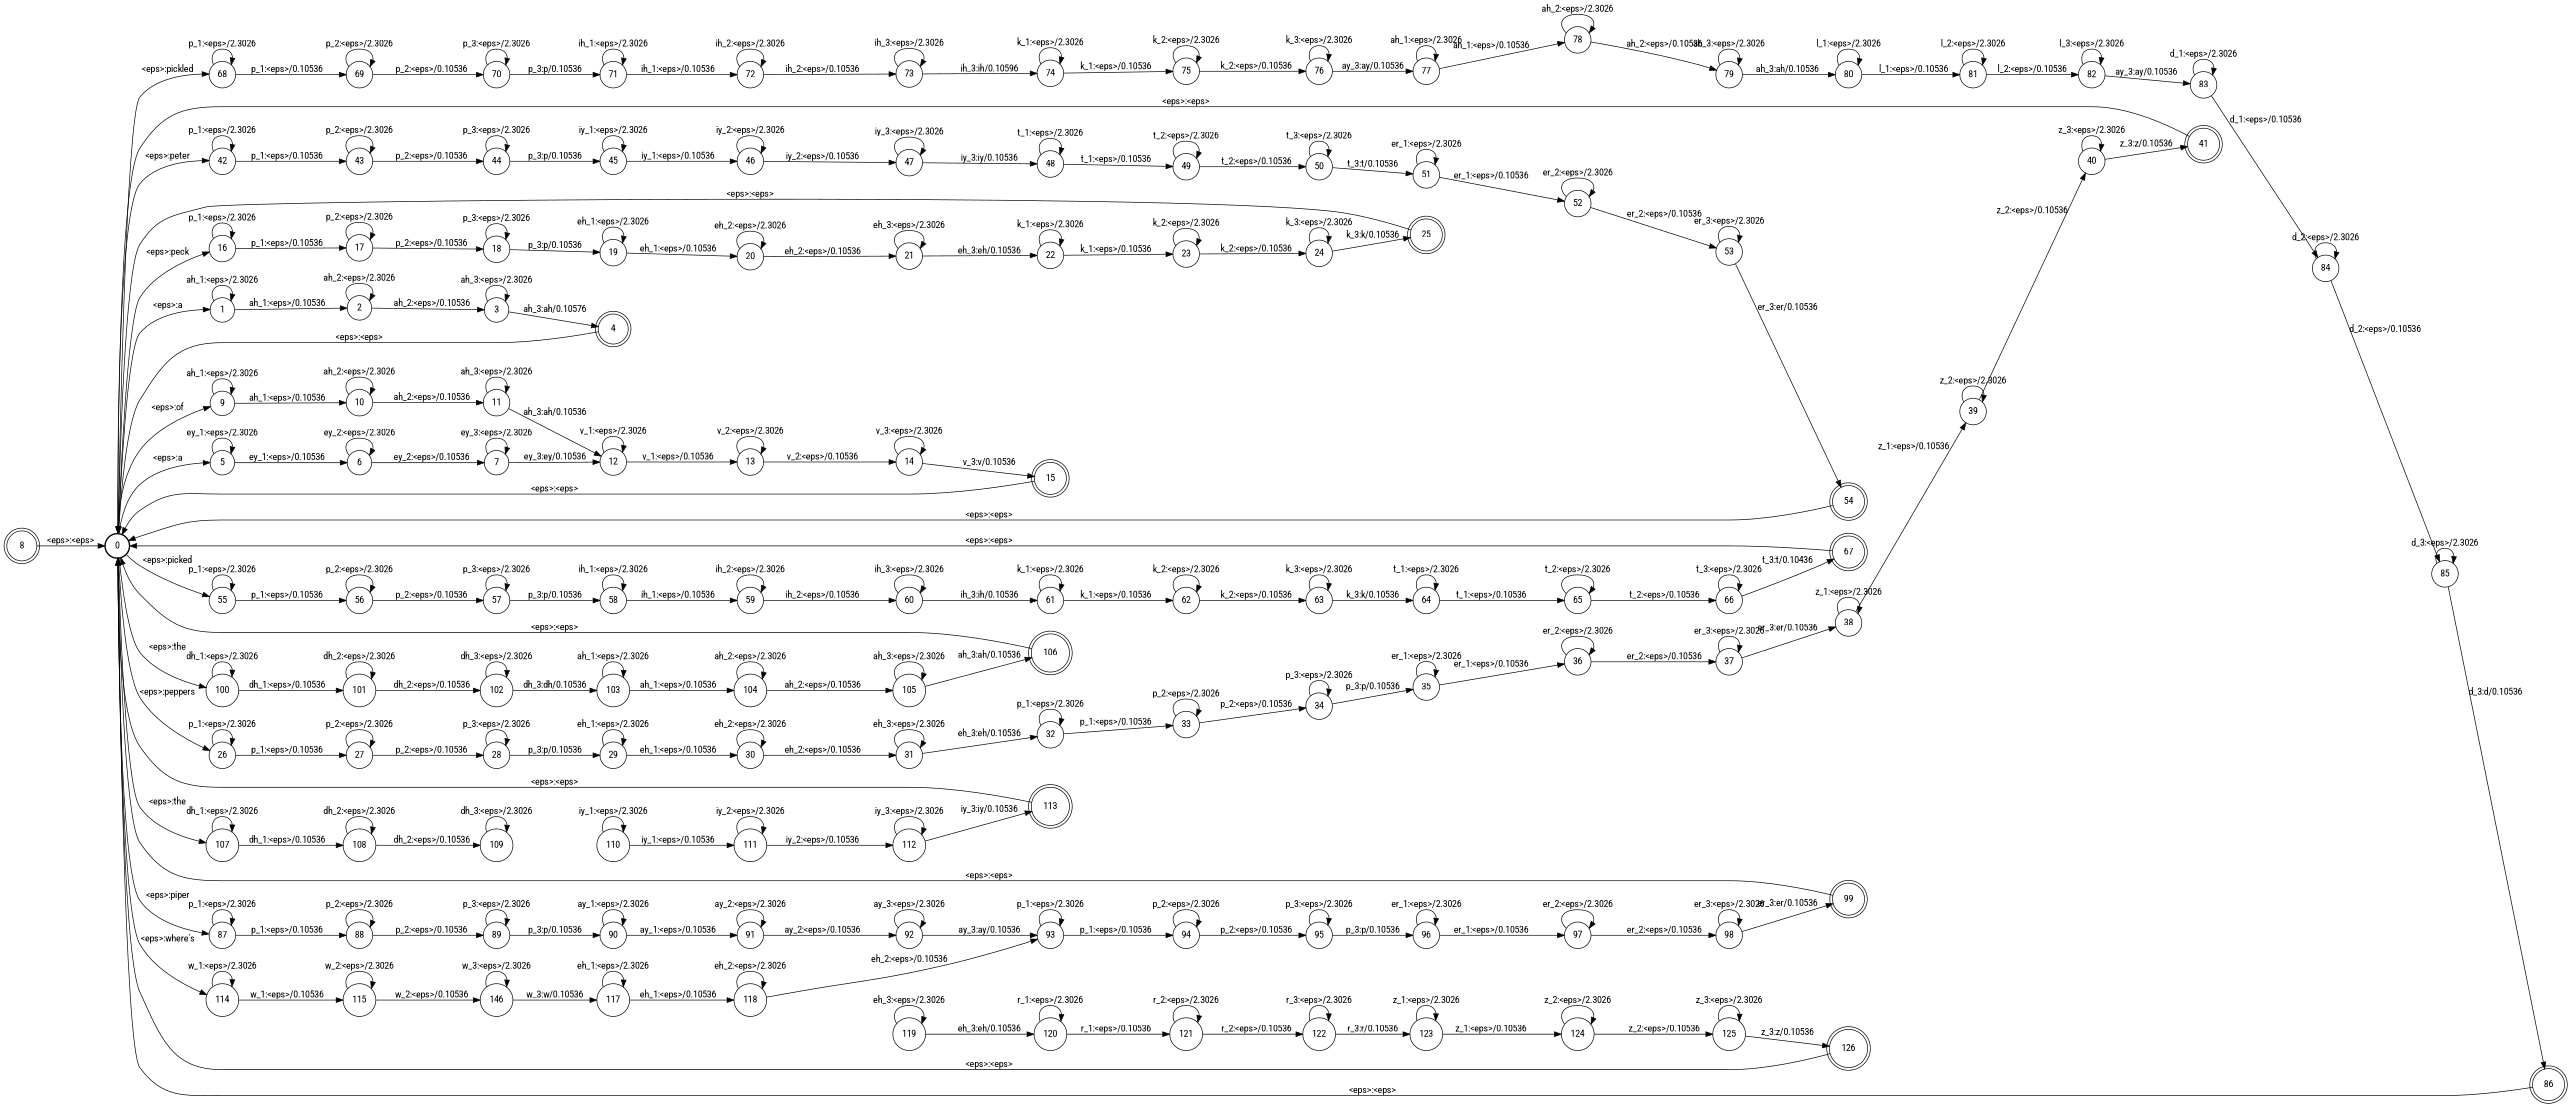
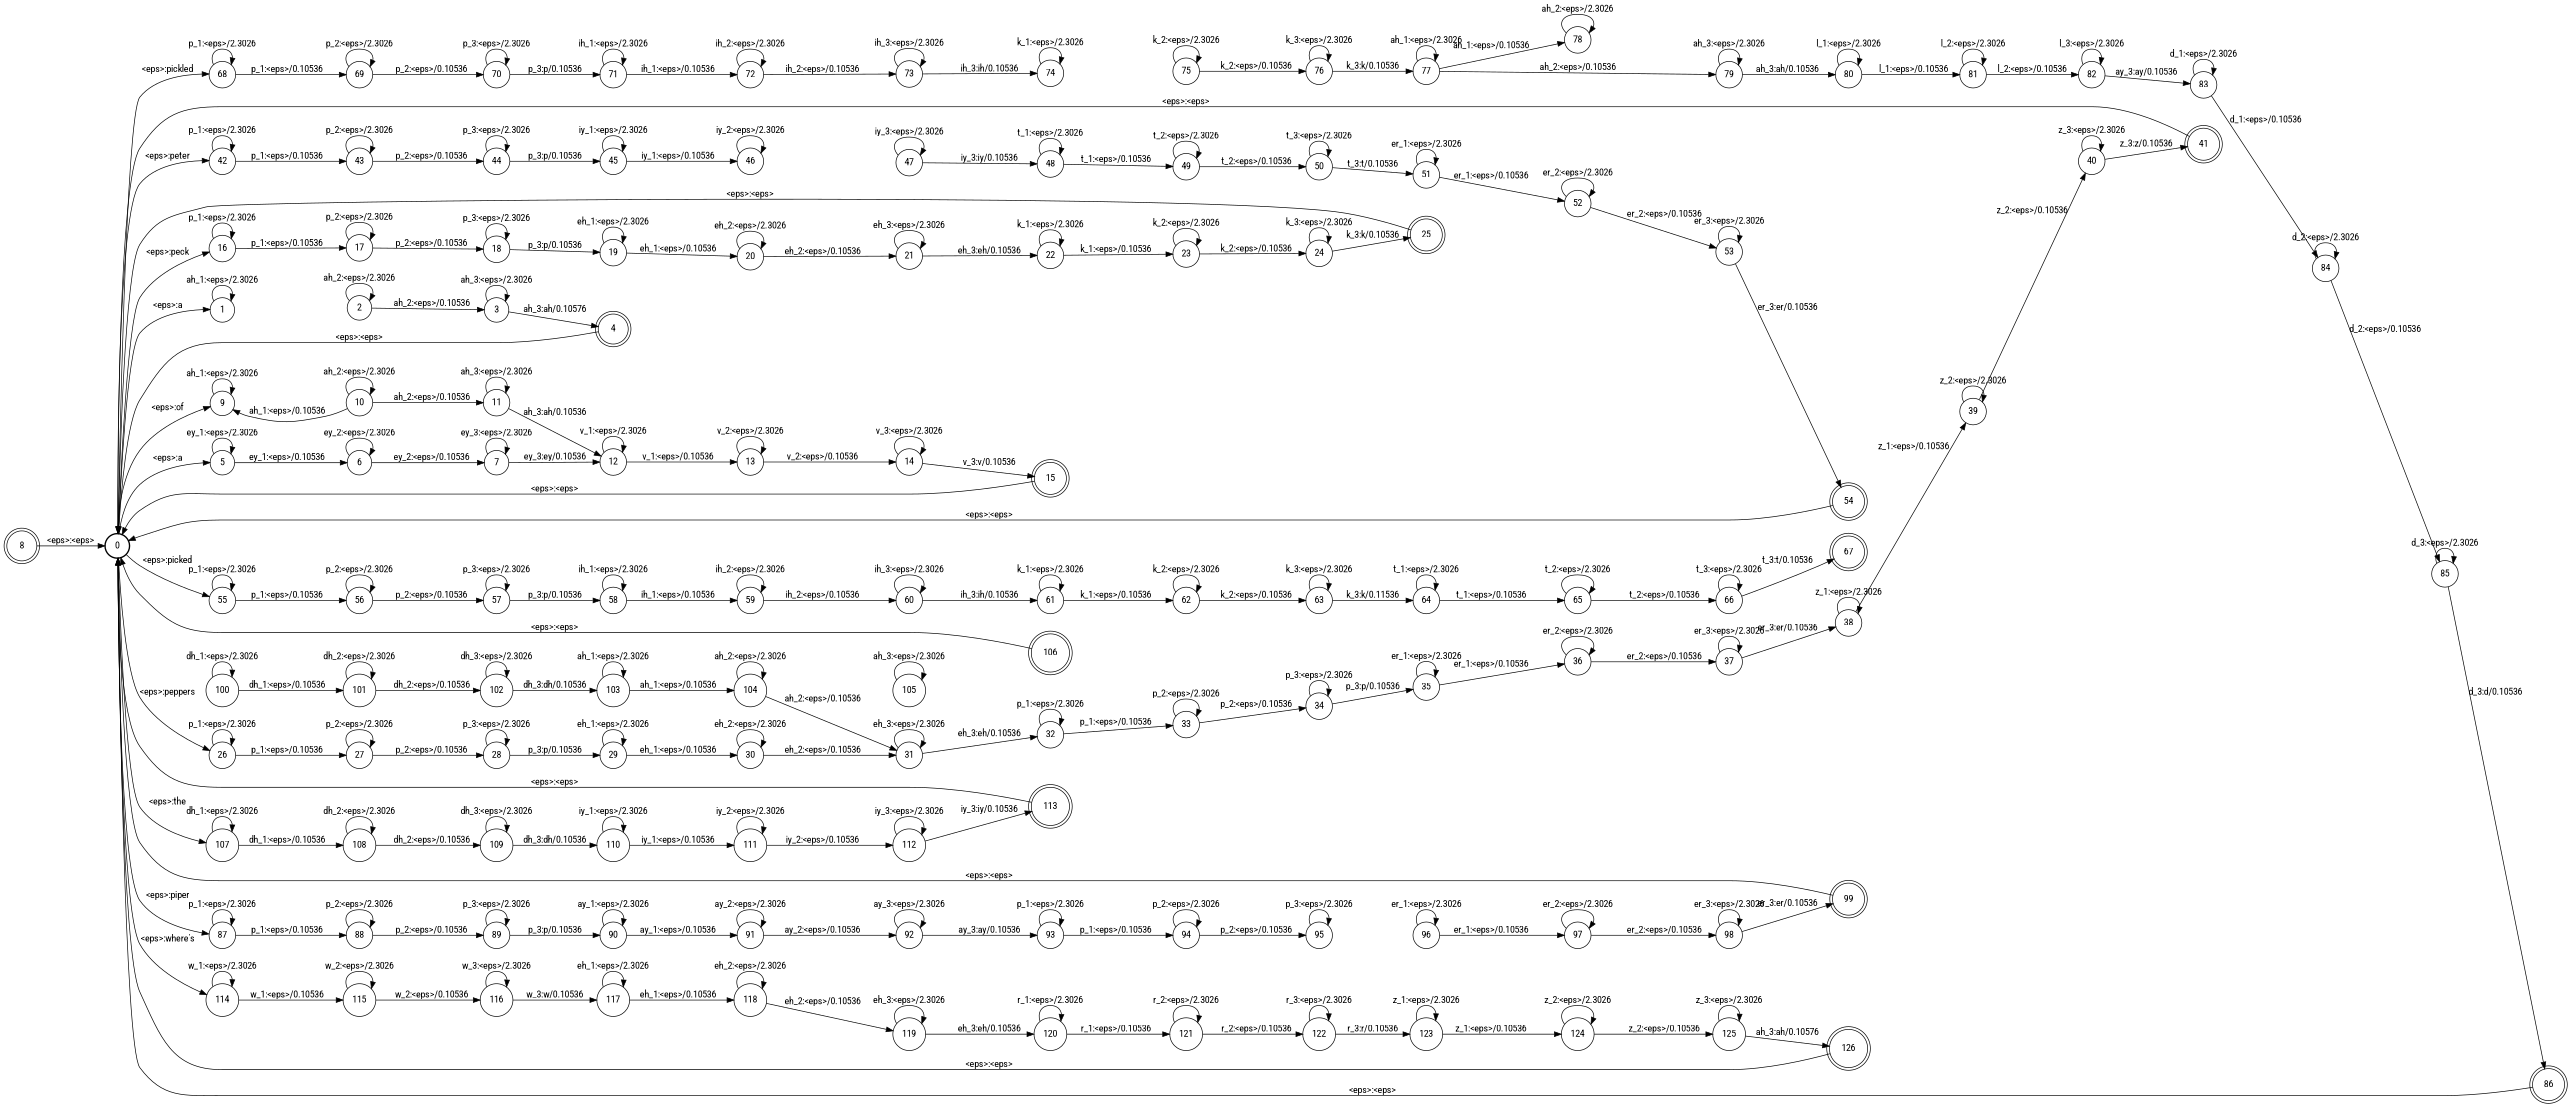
edge "78" -> "79": now "77" -> "79"
edge "76" -> "77": label "ay_3:ay/0.10536" -> "k_3:k/0.10536"
edge "73" -> "74": label "ih_3:ih/0.10596" -> "ih_3:ih/0.10536"
edge "74" -> "75": removed, label "k_1:<eps>/0.10536"
edge "46" -> "47": removed, label "iy_2:<eps>/0.10536"
edge "1" -> "2": removed, label "ah_1:<eps>/0.10536"
edge "9" -> "10": reversed
edge "67" -> "0": removed, label "<eps>:<eps>"
edge "66" -> "67": label "t_3:t/0.10436" -> "t_3:t/0.10536"
edge "63" -> "64": label "k_3:k/0.10536" -> "k_3:k/0.11536"
edge "0" -> "100": removed, label "<eps>:the"
edge "105" -> "106": removed, label "ah_3:ah/0.10536"
edge "104" -> "105": now "104" -> "31"
edge "109" -> "110": added, label "dh_3:dh/0.10536"
edge "95" -> "96": removed, label "p_3:p/0.10536"
edge "118" -> "93": now "118" -> "119"
node "146": label "146" -> "116"
edge "125" -> "126": label "z_3:z/0.10536" -> "ah_3:ah/0.10576"
